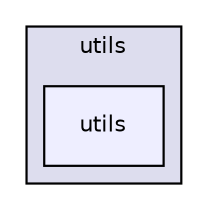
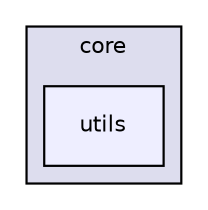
cluster "utils": label "utils" -> "core"
